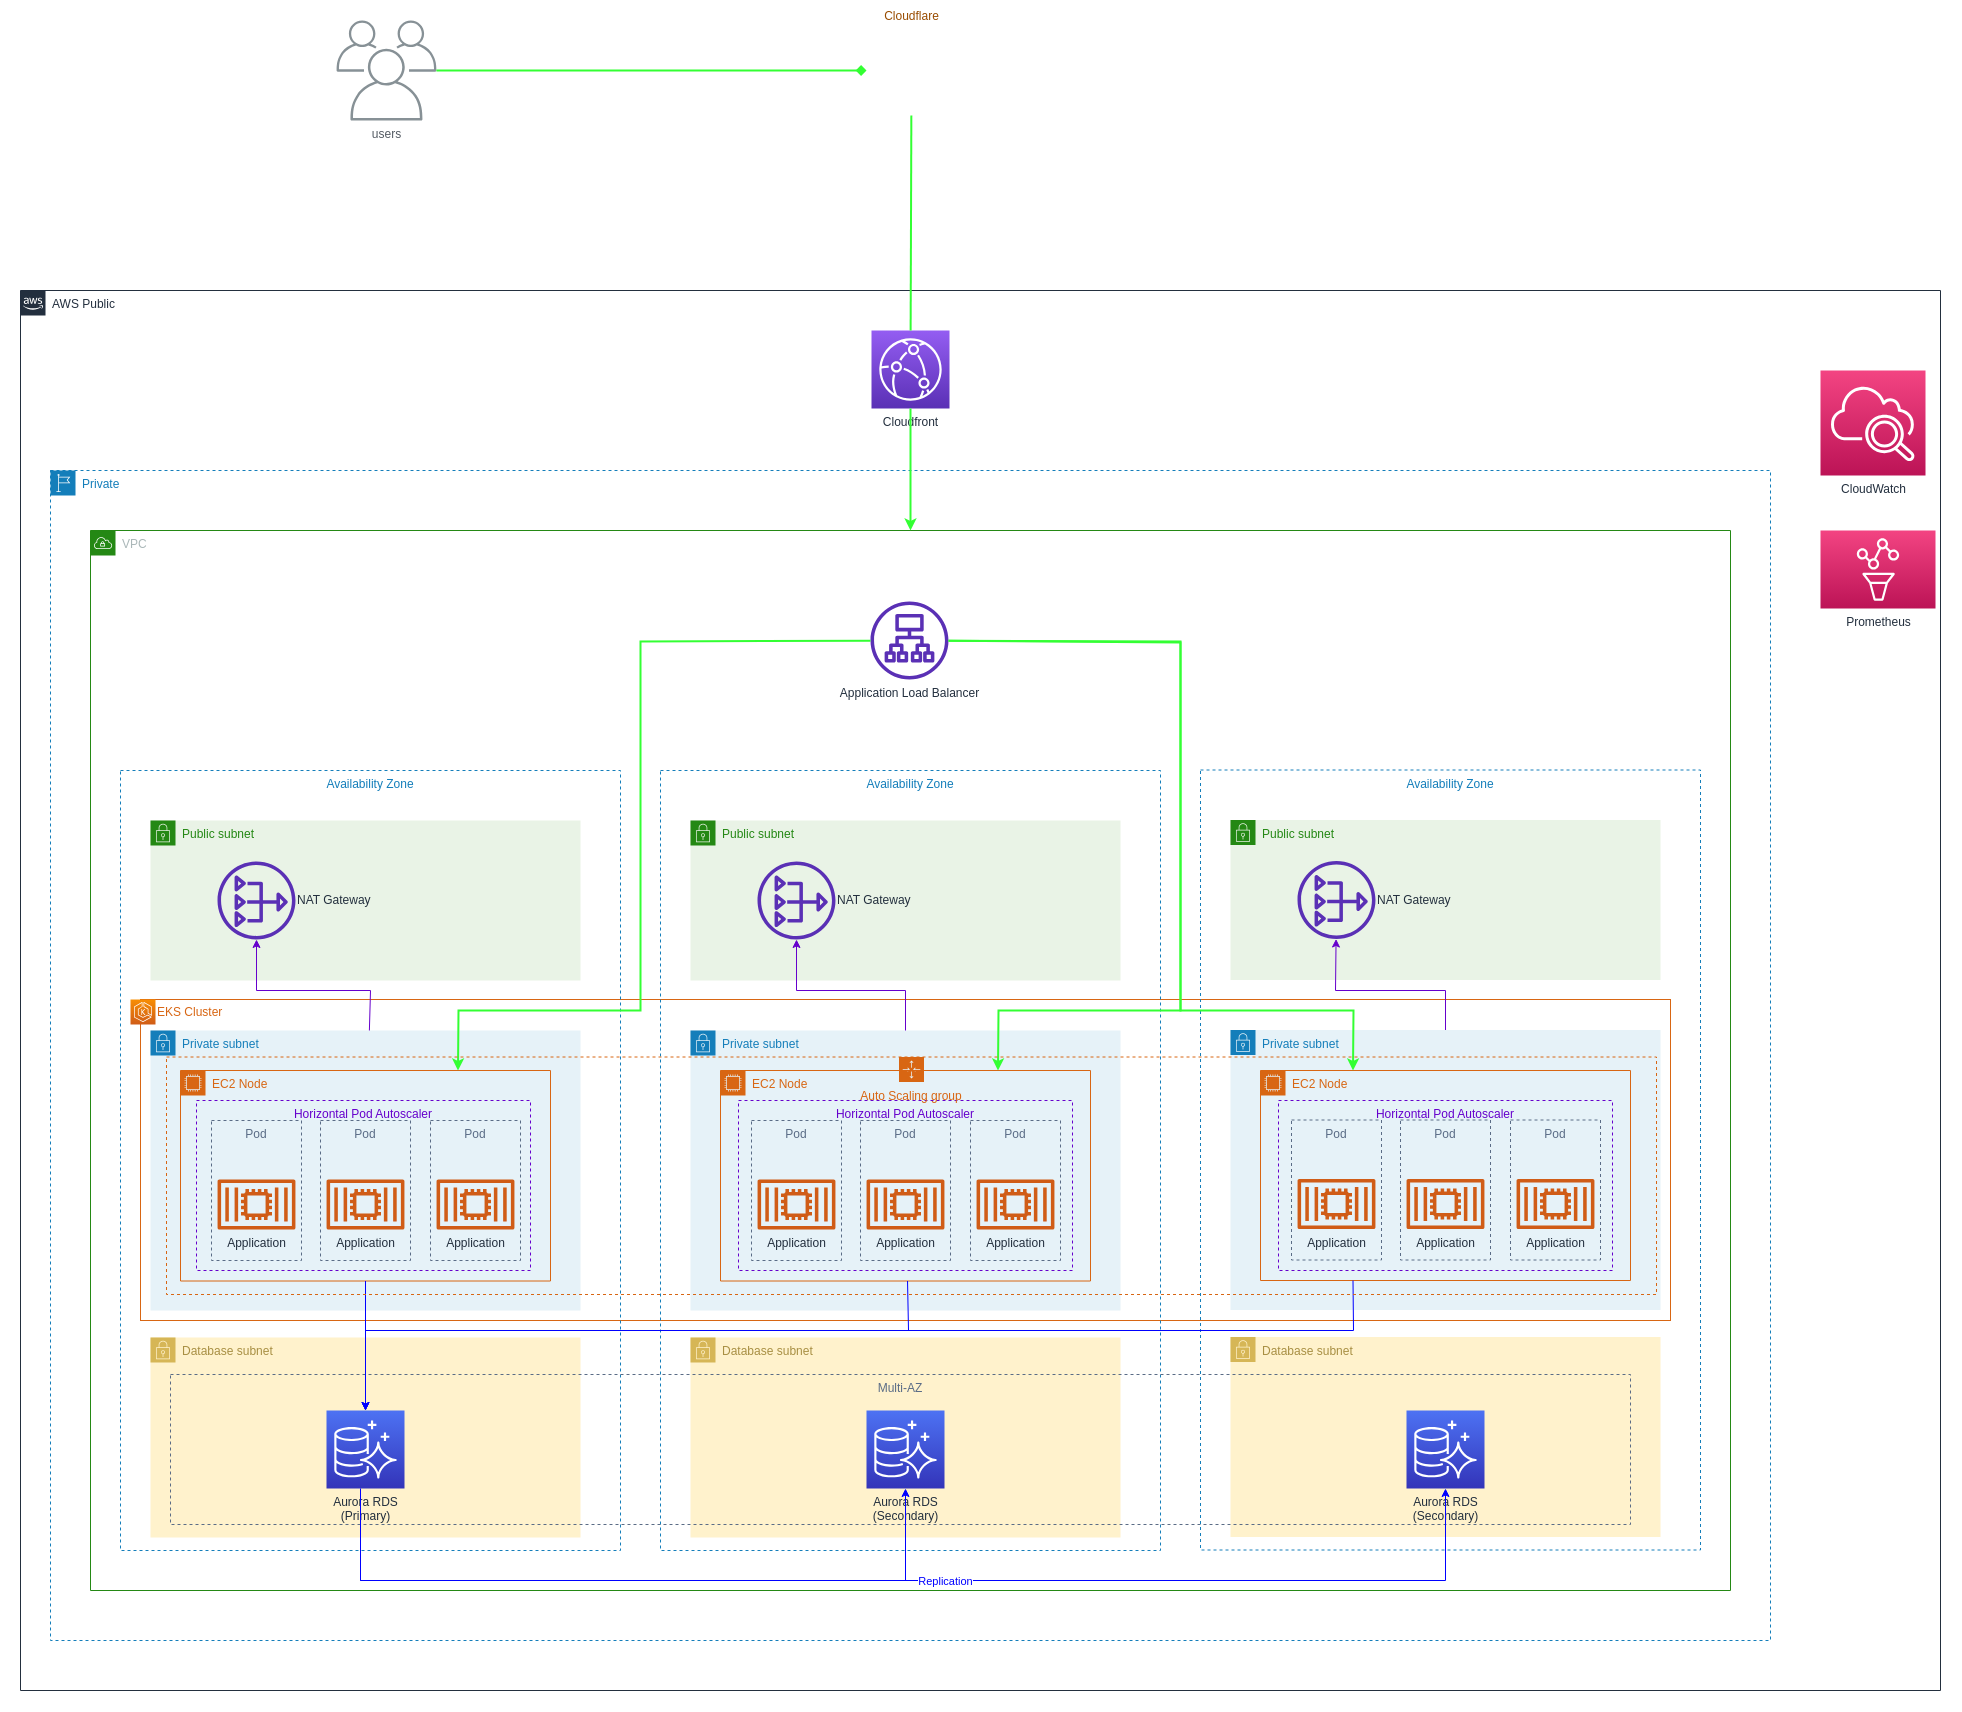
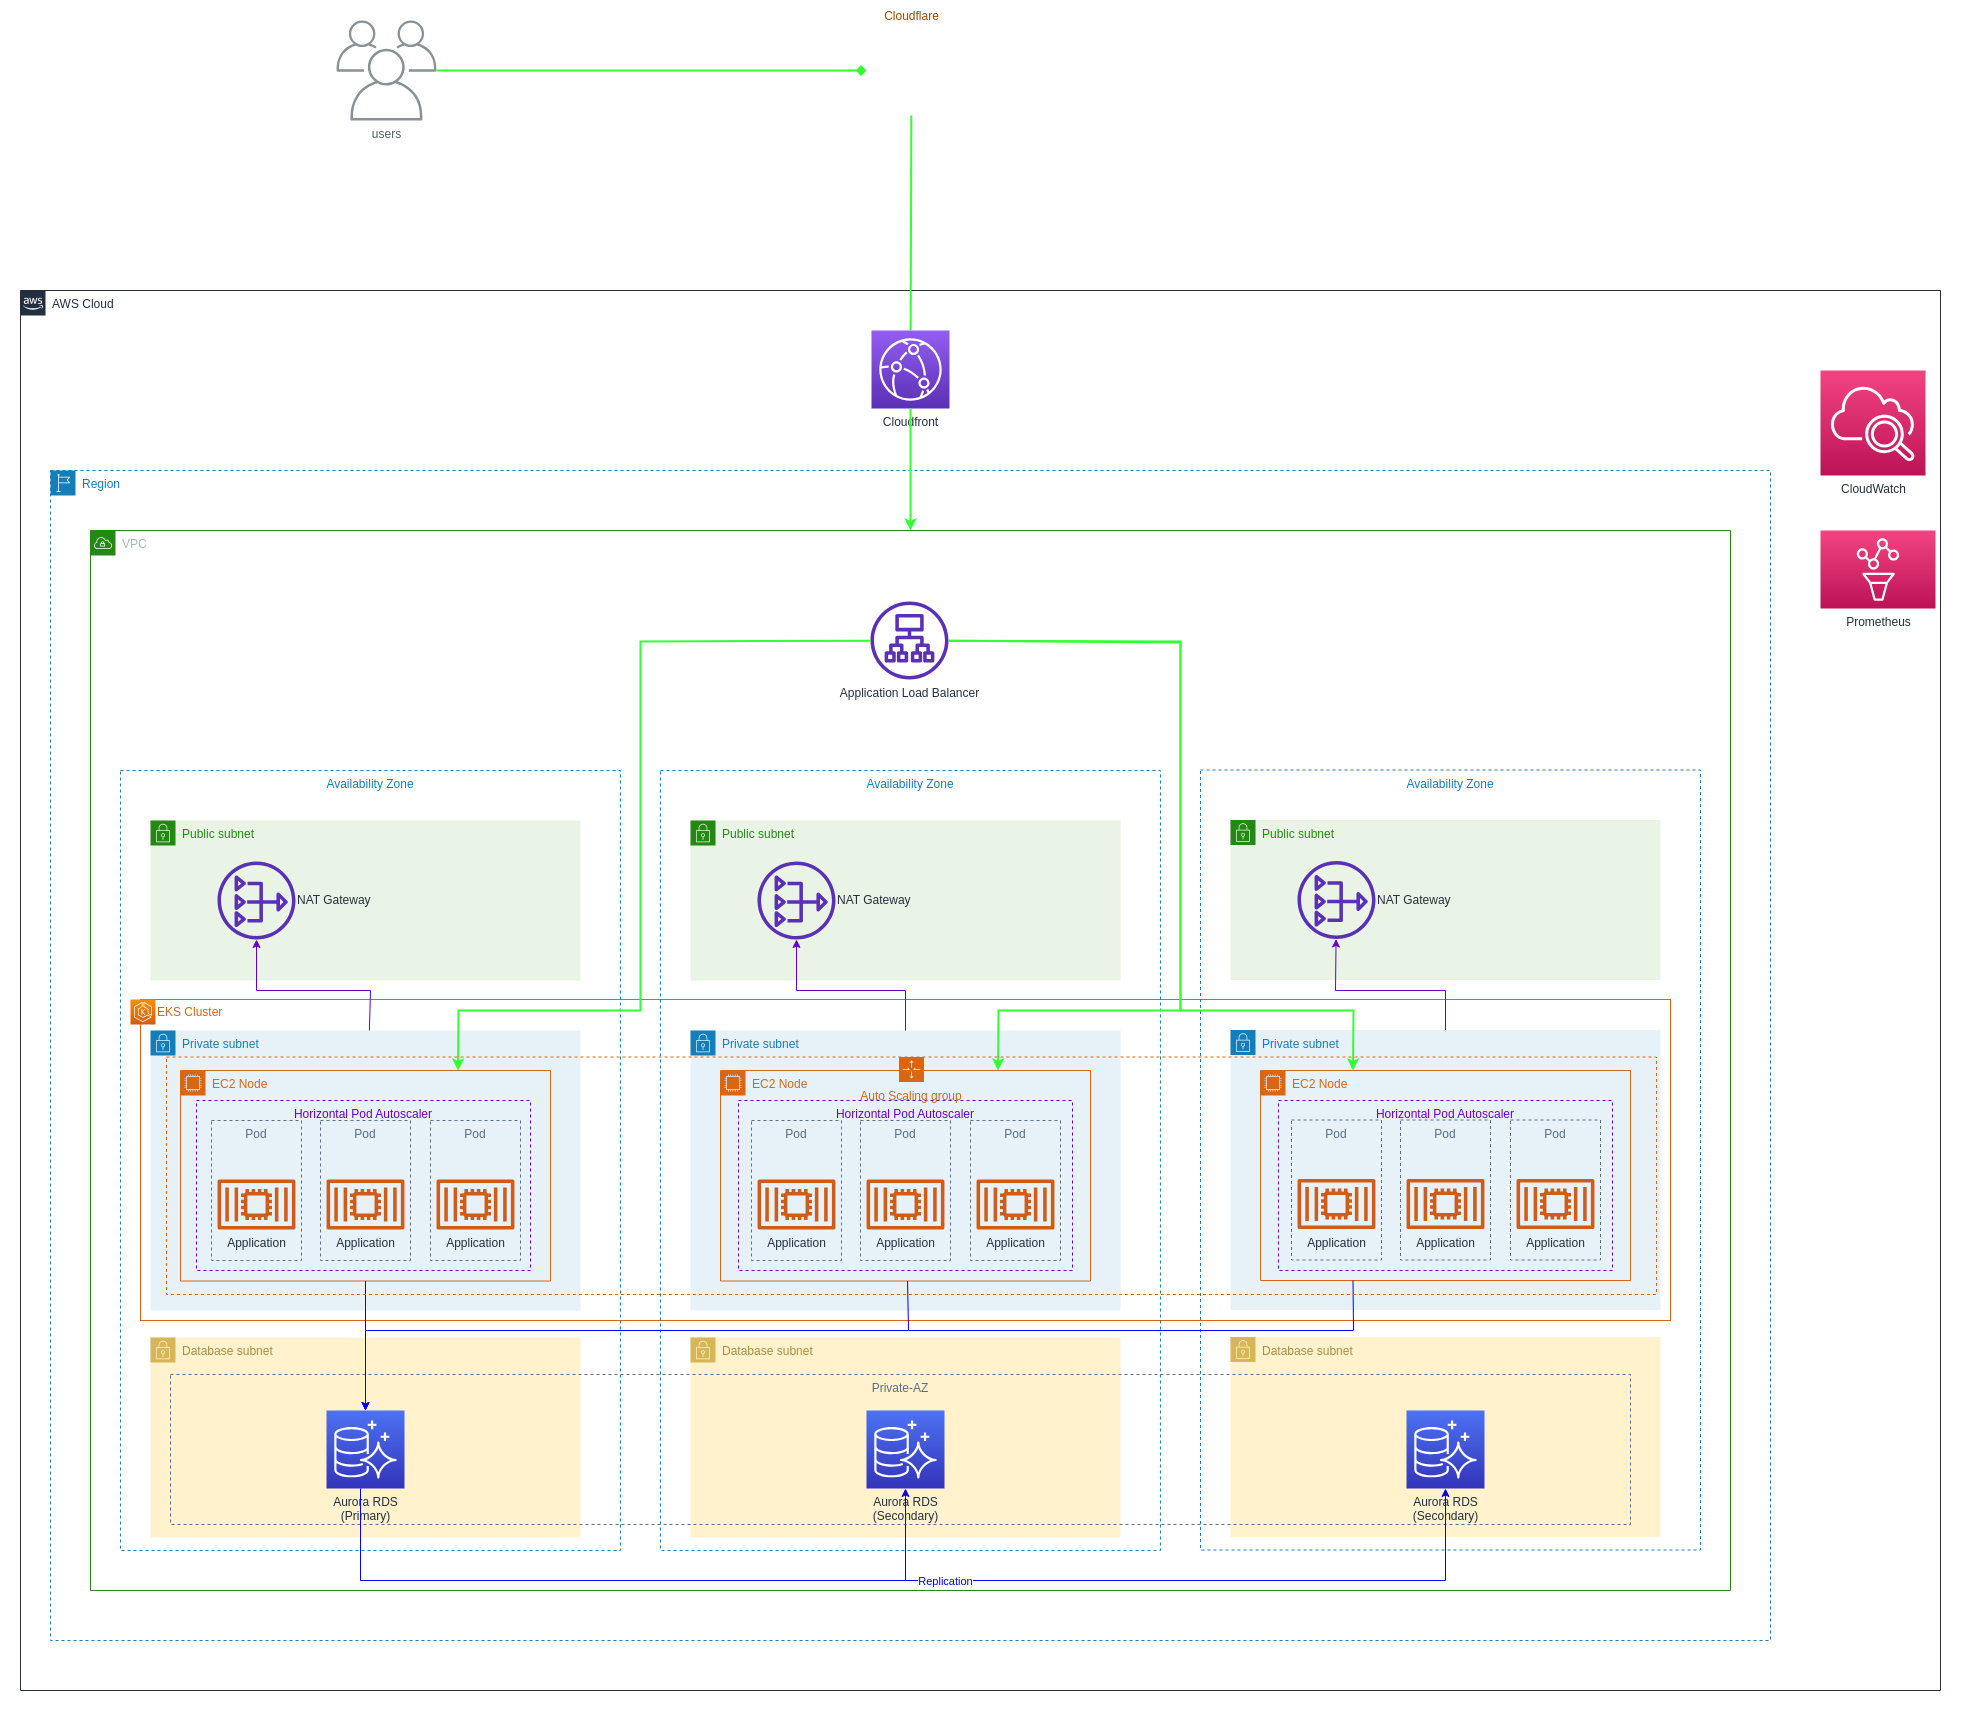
node "AWS Public": label "AWS Public" -> "AWS Cloud"
node "Private": label "Private" -> "Region"
node "Multi-AZ": label "Multi-AZ" -> "Private-AZ"
